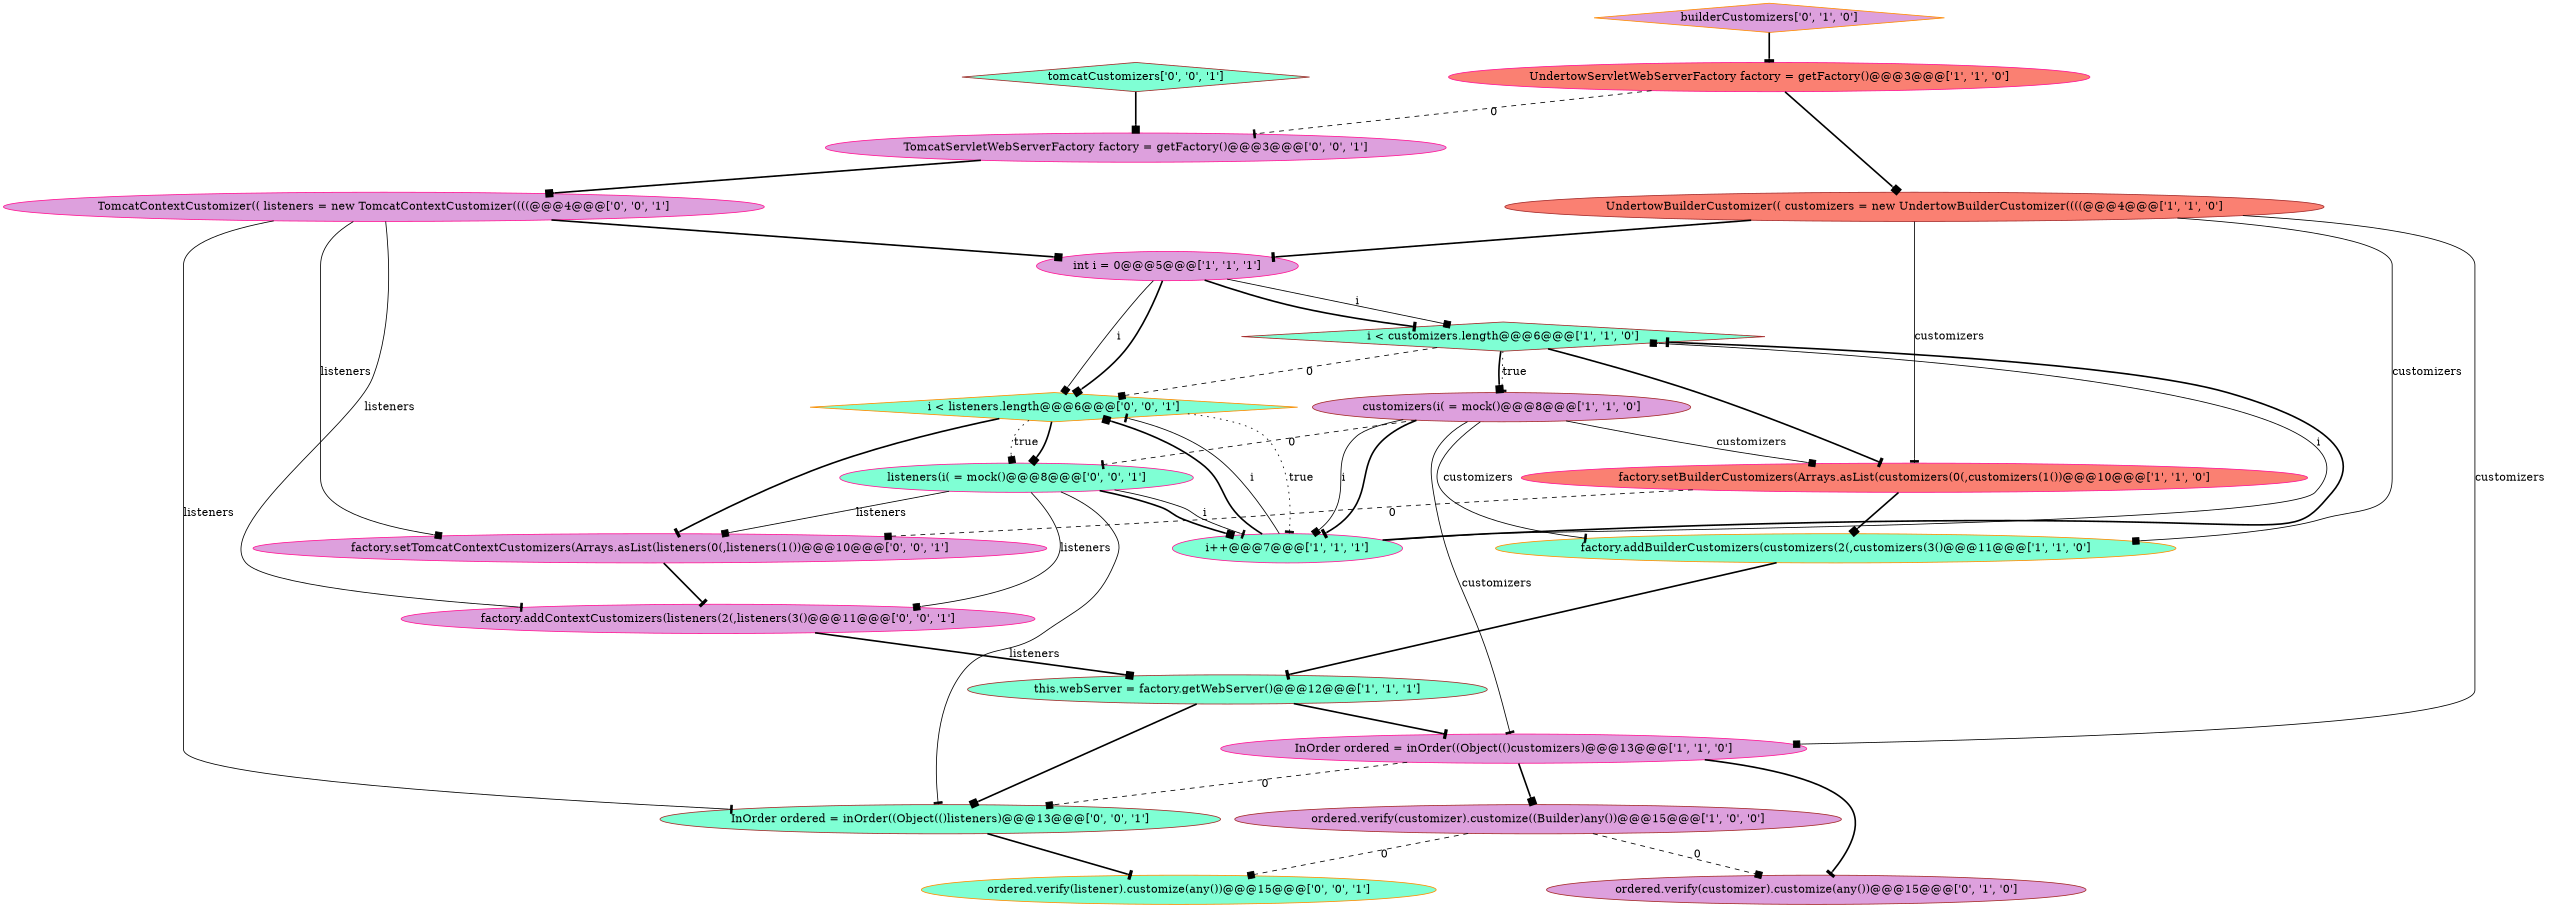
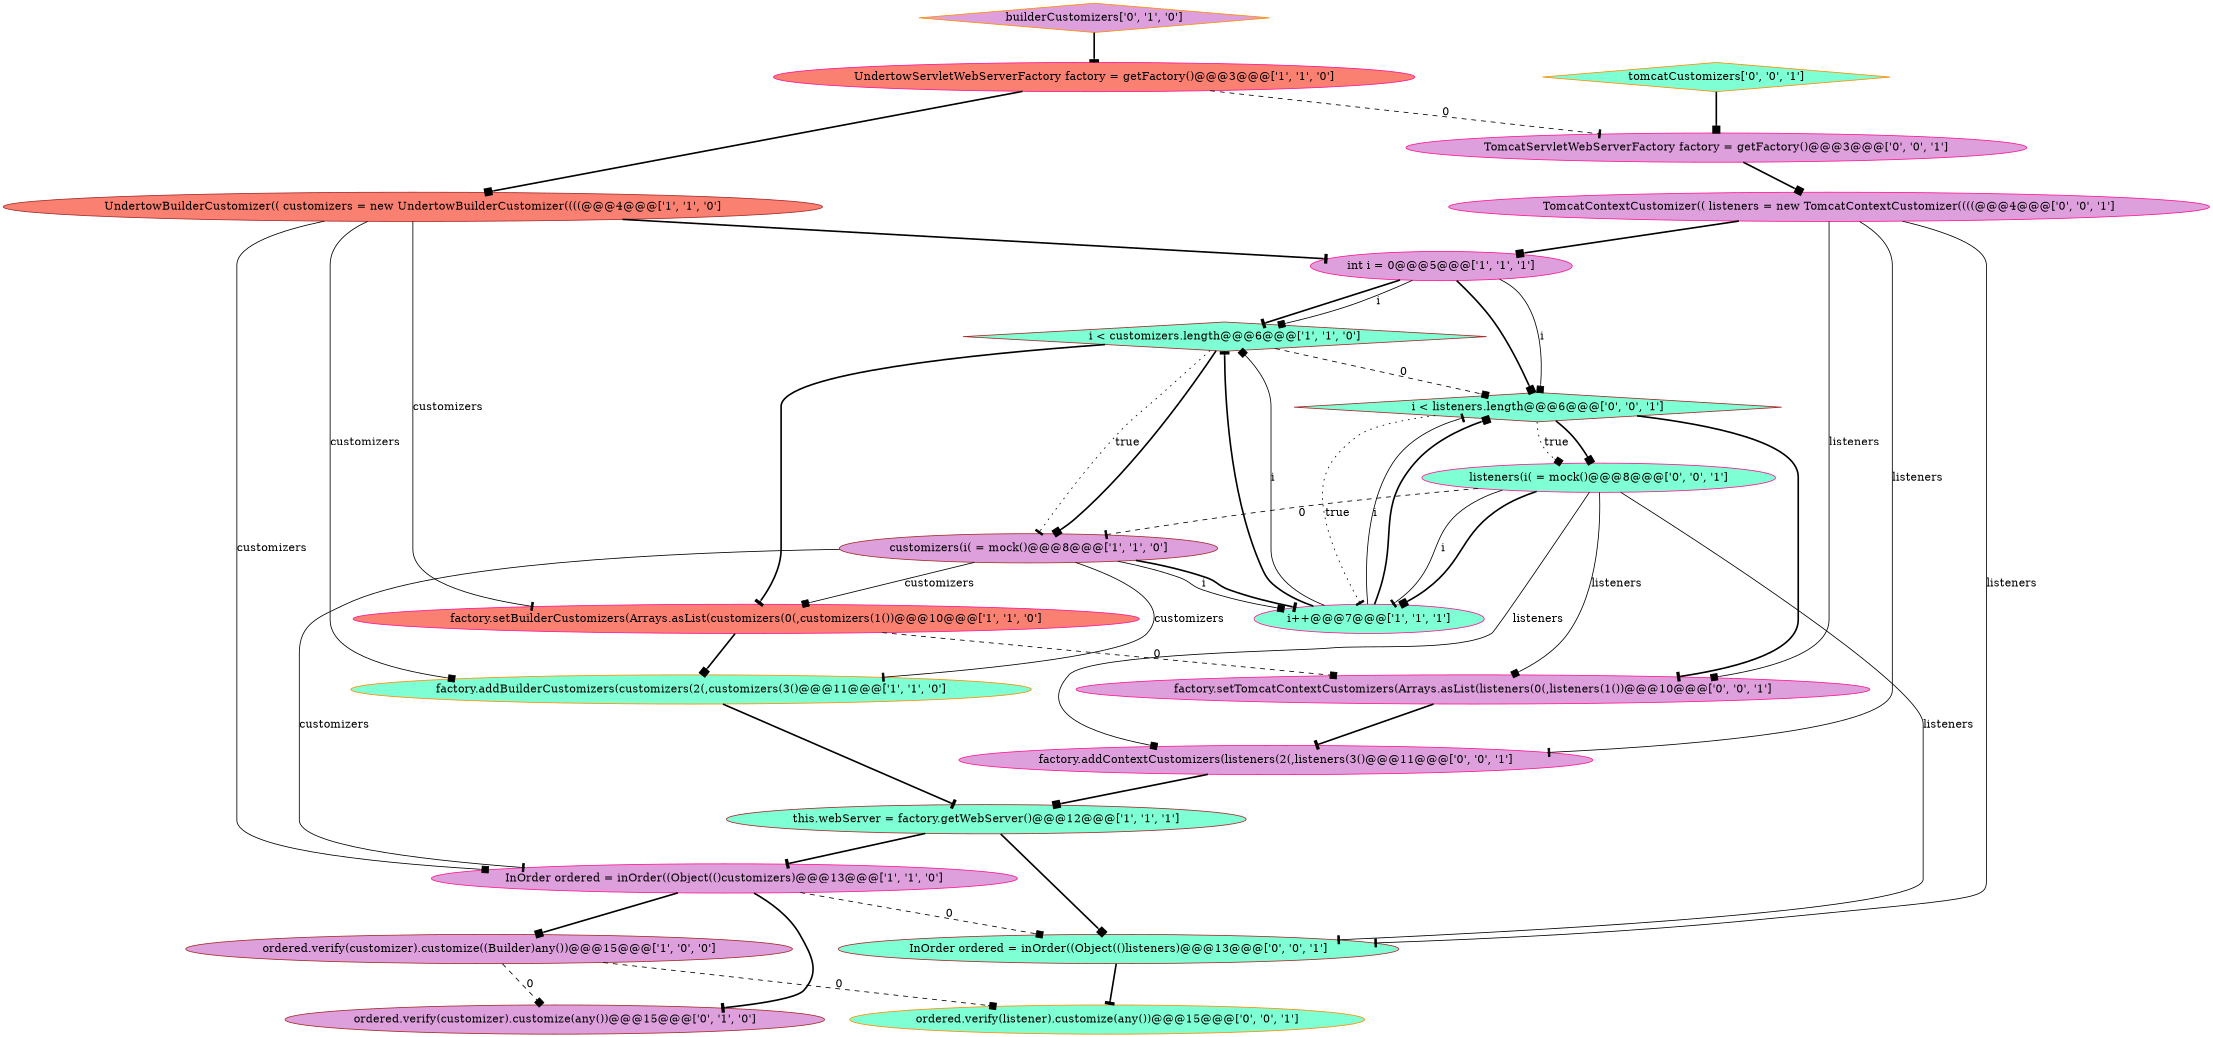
node "tomcatCustomizers['0', '0', '1']": color brown -> darkorange
node "i < listeners.length@@@6@@@['0', '0', '1']": color darkorange -> brown
edge "customizers(i( = mock()@@@8@@@['1', '1', '0']" -> "listeners(i( = mock()@@@8@@@['0', '0', '1']": reversed
